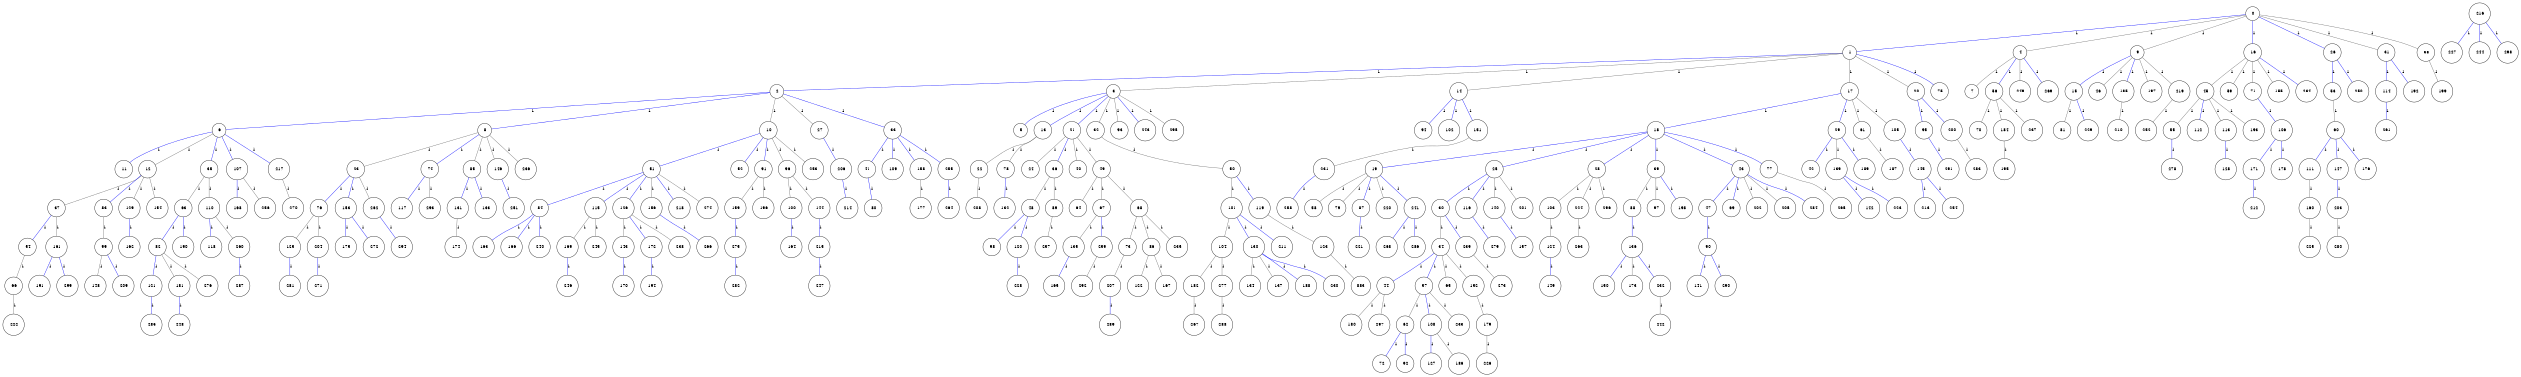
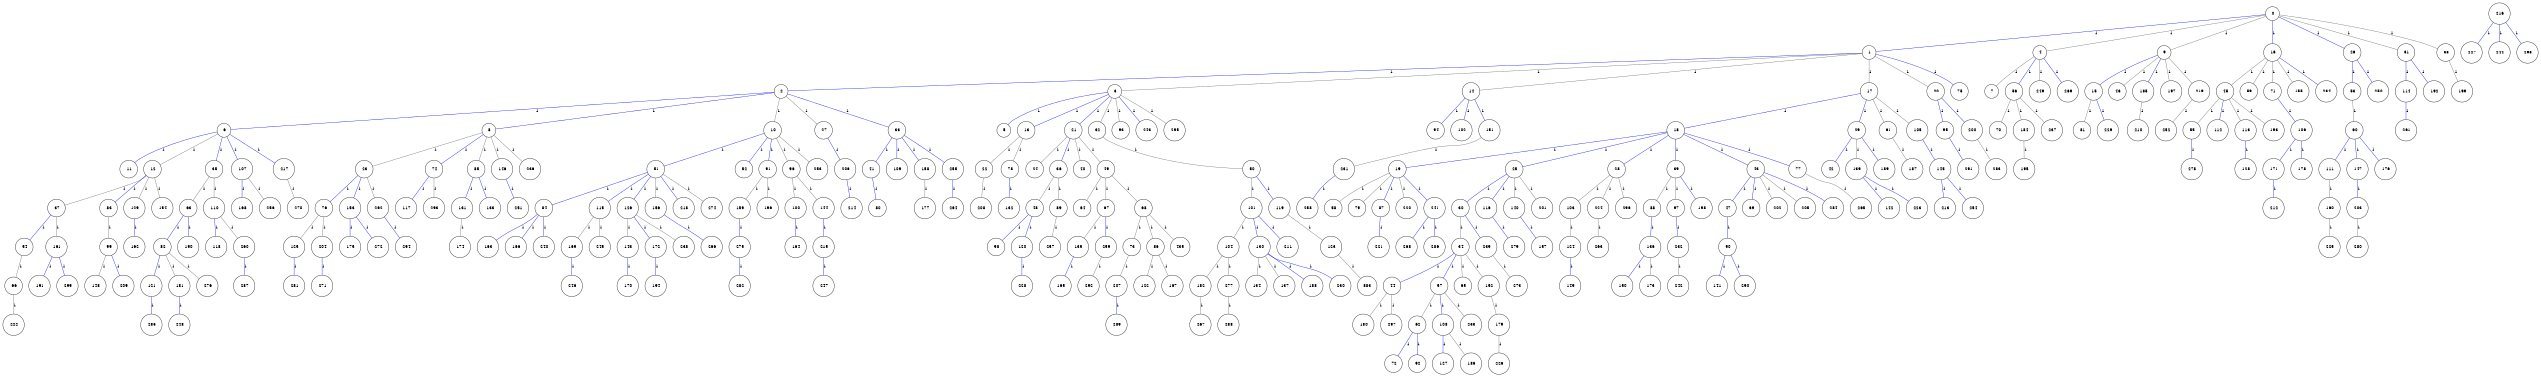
node "235": label "235" -> "435"
edge "136" -- "232": now "97" -- "232"
